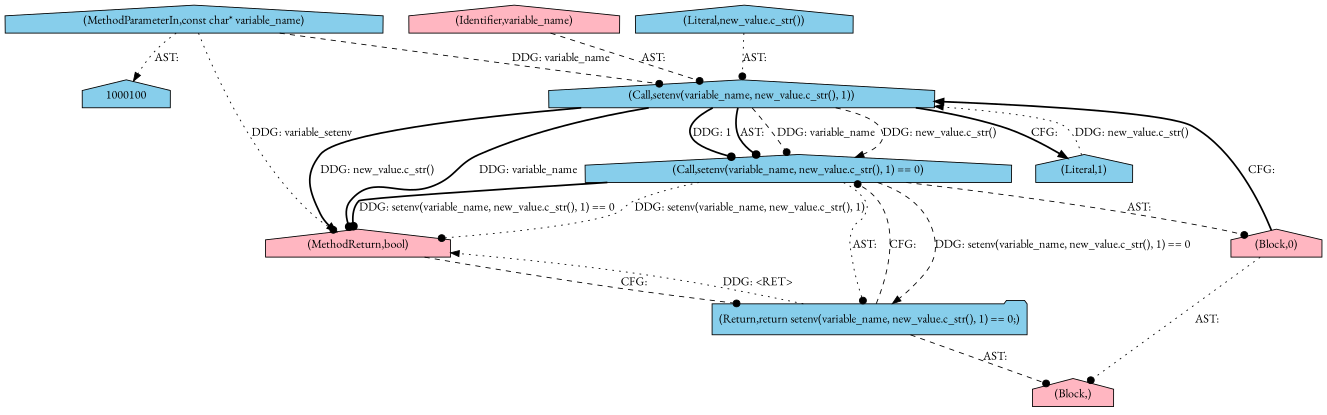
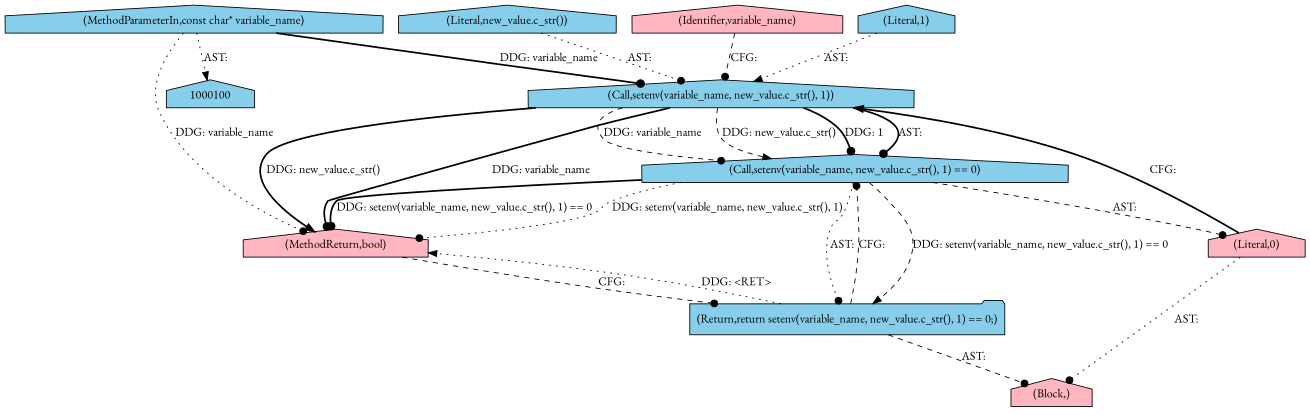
edge "(Identifier,variable_name)" -> "(Call,setenv(variable_name, new_value.c_str(), 1))": label "AST: " -> "CFG: "
edge "(MethodParameterIn,const char* variable_name)" -> "(Call,setenv(variable_name, new_value.c_str(), 1))": style dashed -> bold
edge "(Call,setenv(variable_name, new_value.c_str(), 1))" -> "(Literal,1)": removed, label "CFG:"
edge "(MethodParameterIn,const char* variable_name)" -> "(MethodReturn,bool)": label "DDG: variable_setenv" -> "DDG: variable_name"
edge "(Literal,1)" -> "(Call,setenv(variable_name, new_value.c_str(), 1))": label "DDG: new_value.c_str()" -> "AST: "
node "(Block,0)": label "(Block,0)" -> "(Literal,0)"
